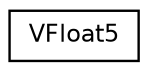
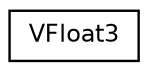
node "VFloat5": label "VFloat5" -> "VFloat3"
